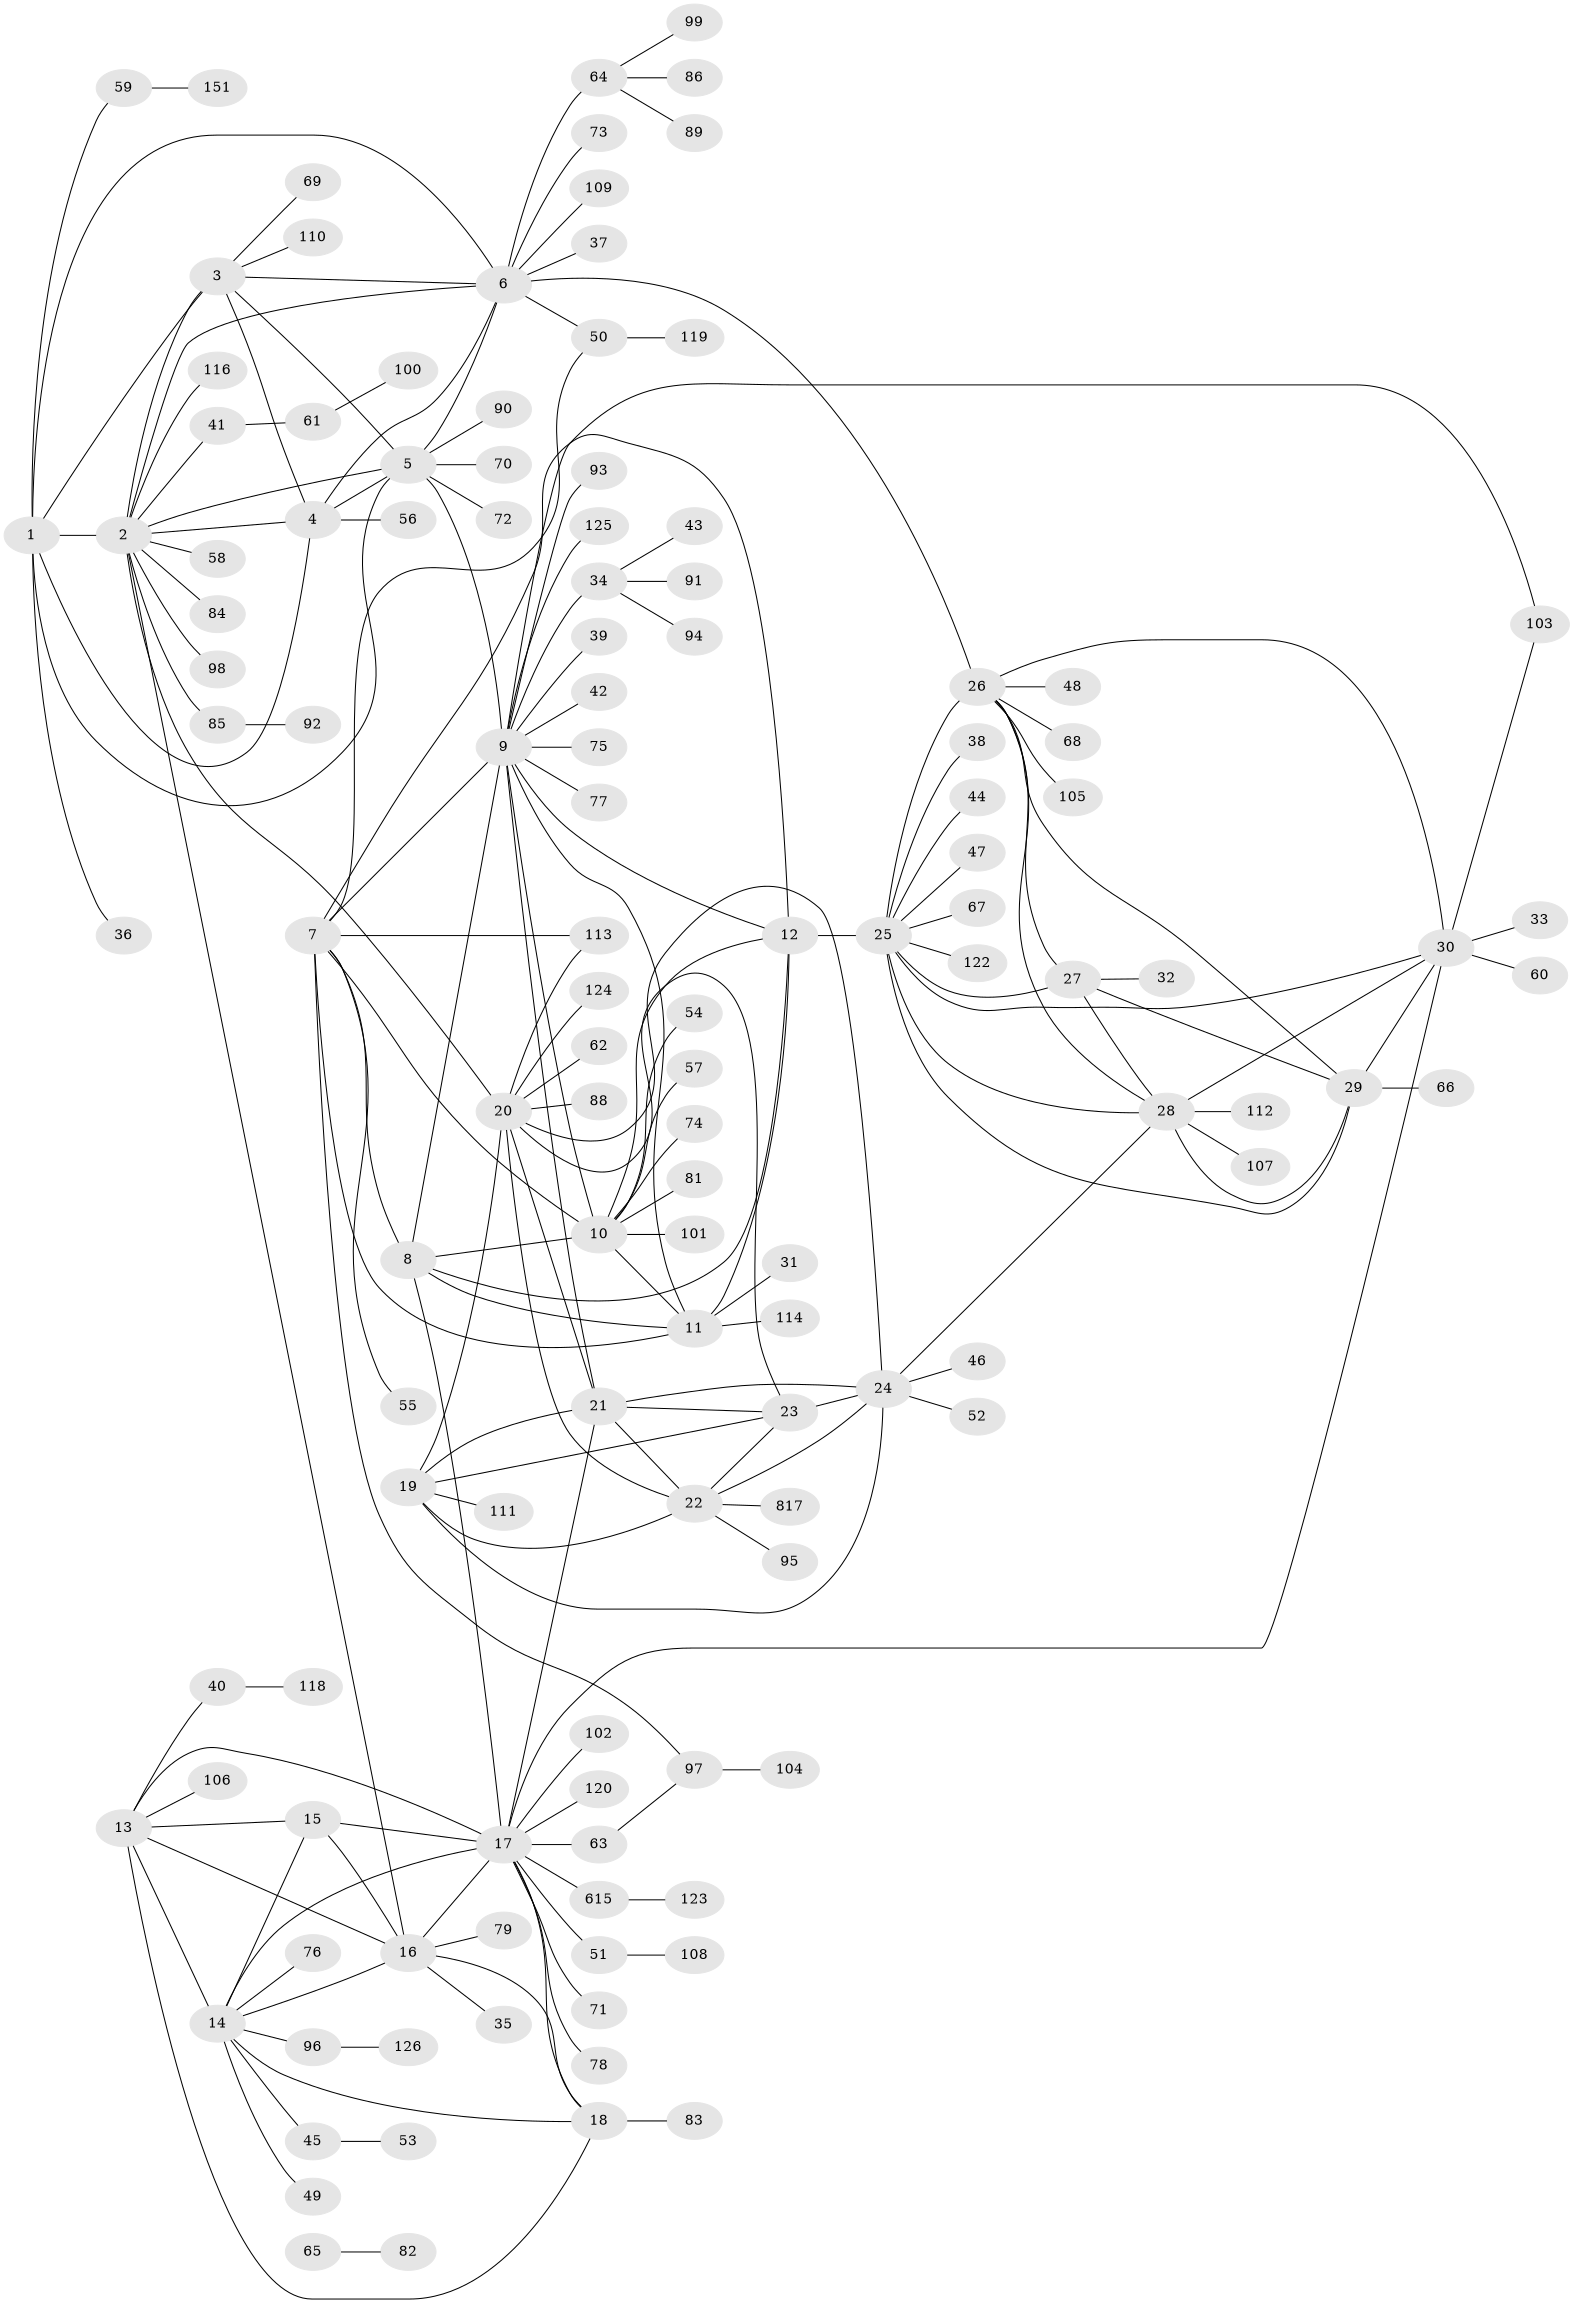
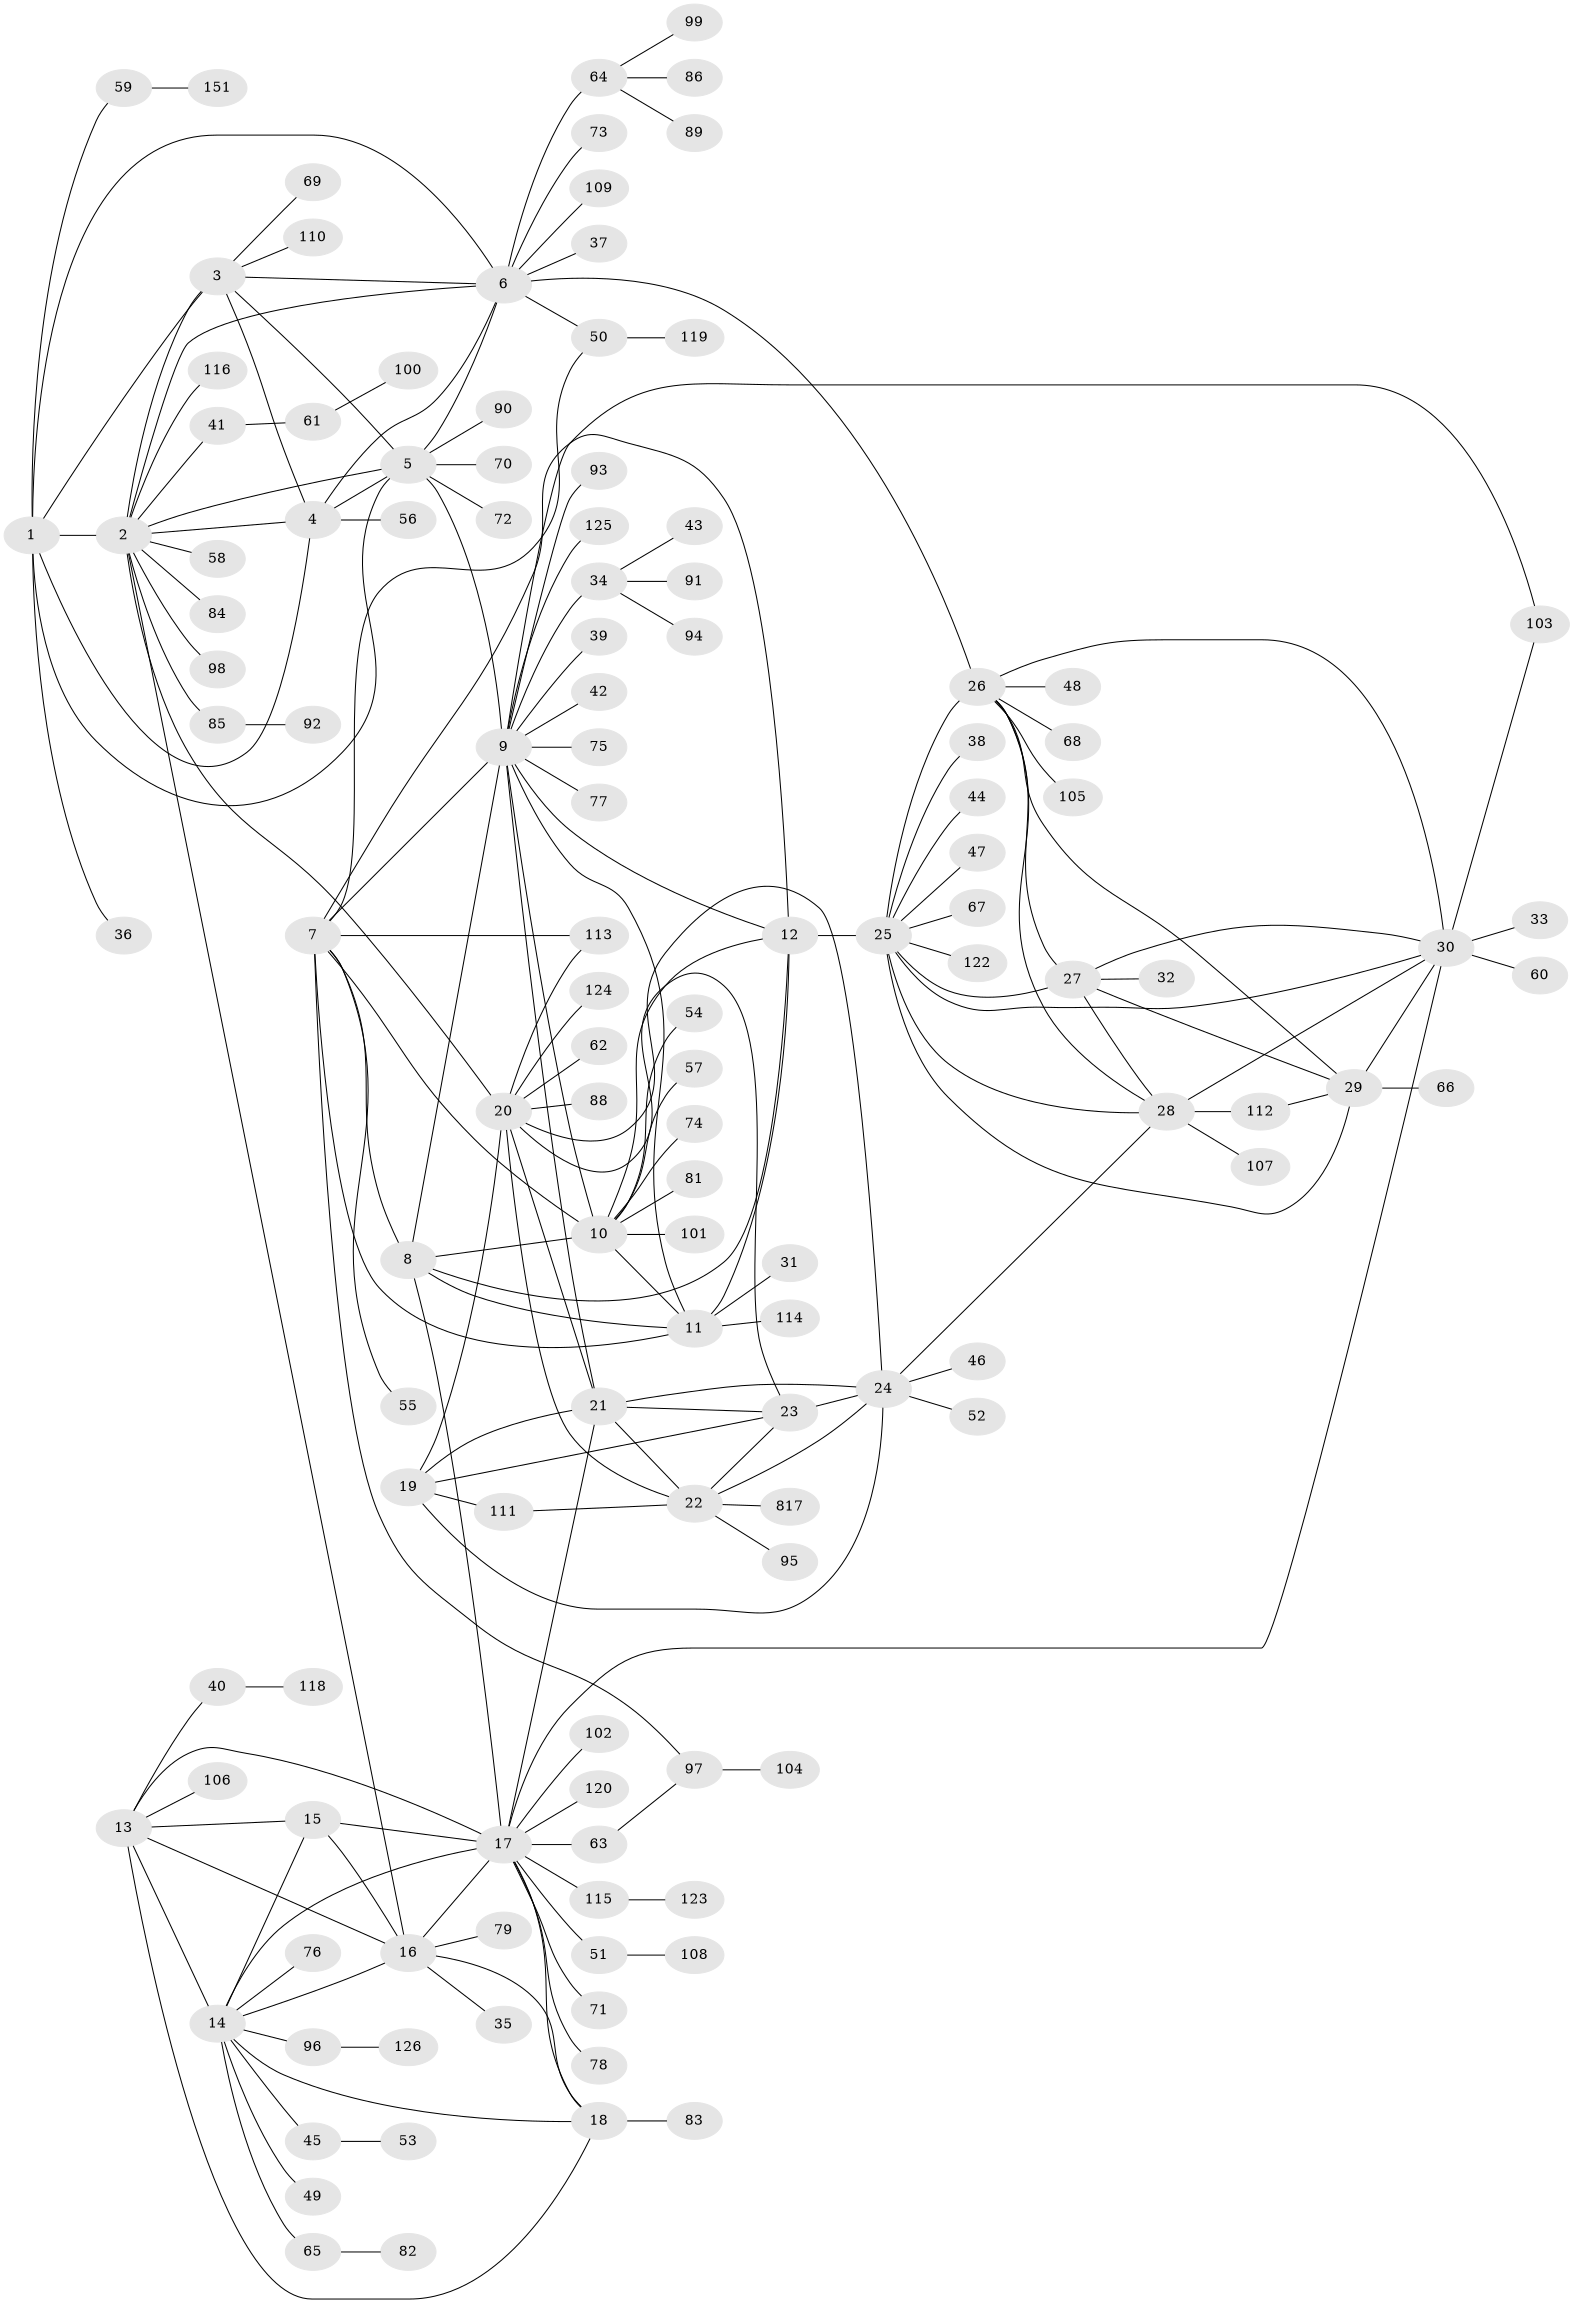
edge "30" -- "27": added
edge "29" -- "28": now "29" -- "112"
edge "19" -- "22": now "111" -- "22"
node "615": label "615" -> "115"
edge "14" -- "65": added
